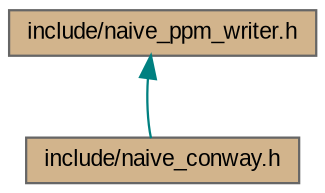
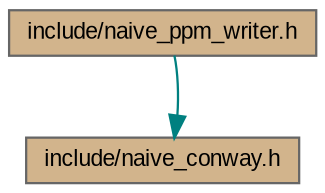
edge "include/naive_conway.h" -> "include/naive_ppm_writer.h": reversed
